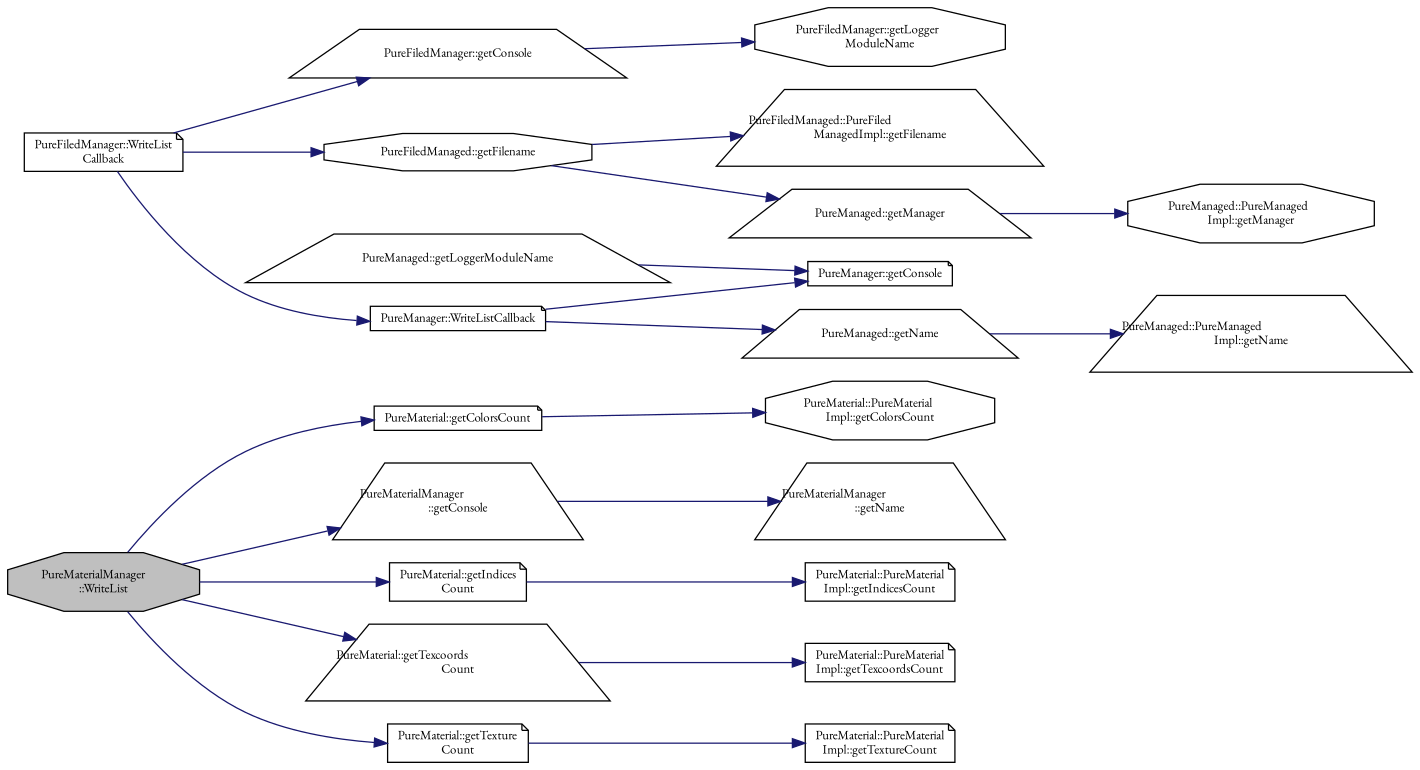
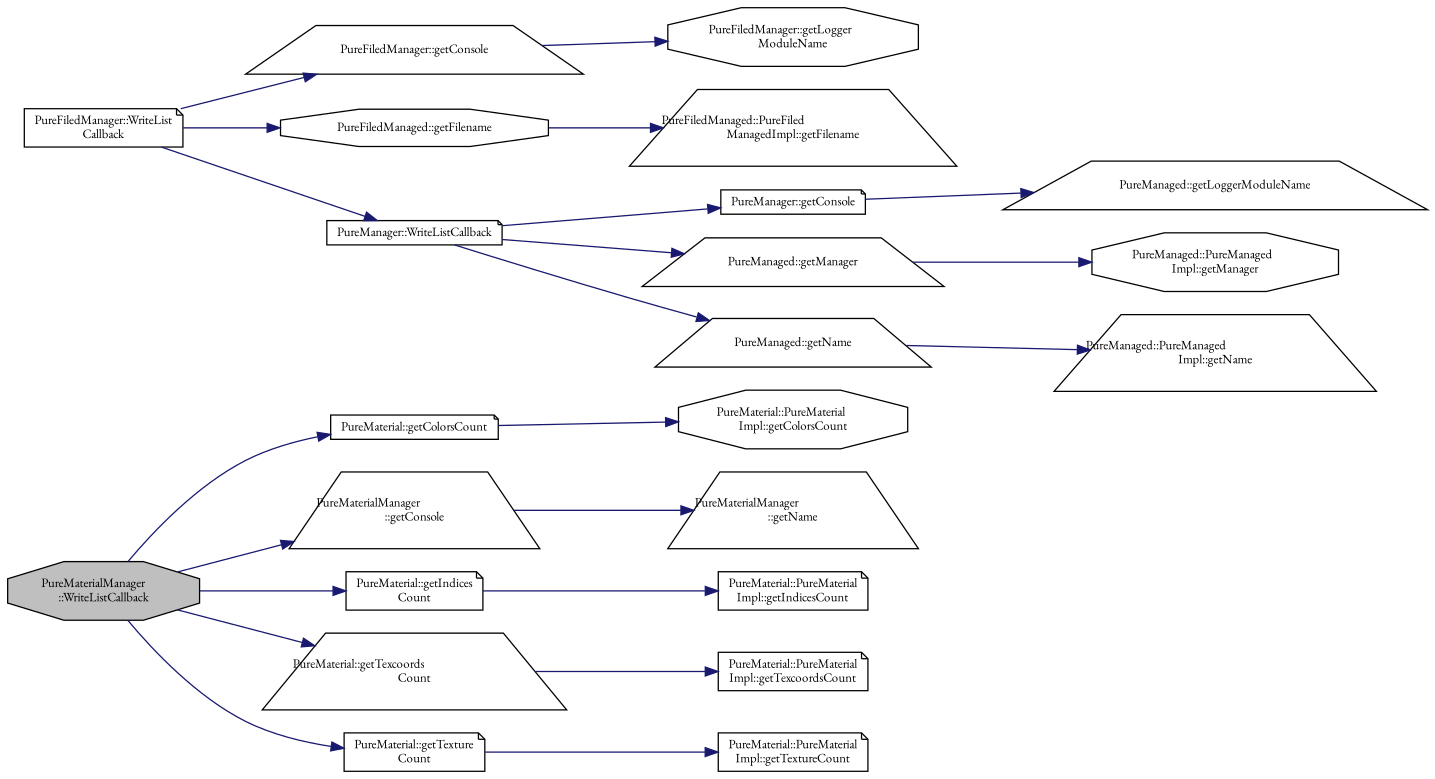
edge "PureFiledManaged::getFilename" -> "PureManaged::getManager": now "PureManager::WriteListCallback" -> "PureManaged::getManager"
edge "PureManaged::getLoggerModuleName" -> "PureManager::getConsole": reversed
node "PureMaterialManager ::WriteList": label "PureMaterialManager ::WriteList" -> "PureMaterialManager ::WriteListCallback"
